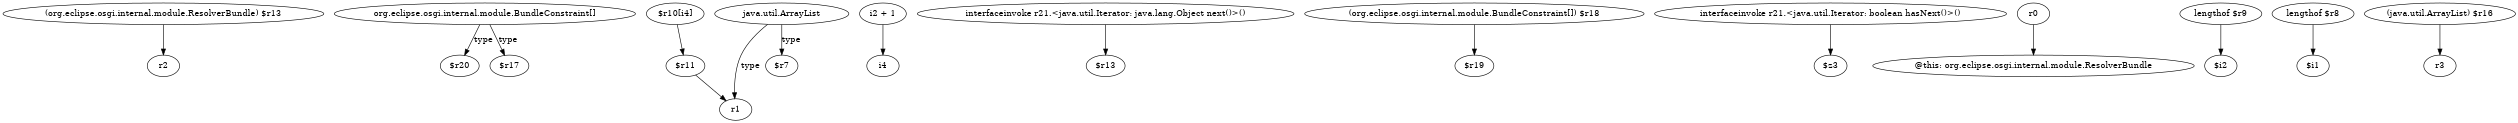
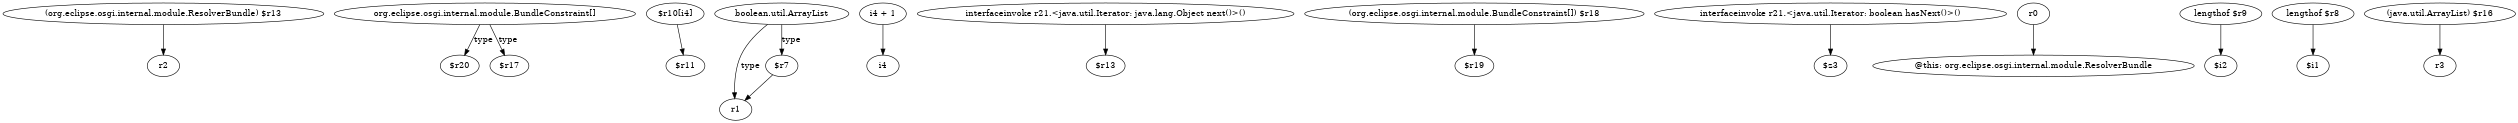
node "java.util.ArrayList": label "java.util.ArrayList" -> "boolean.util.ArrayList"
node "i2 + 1": label "i2 + 1" -> "i4 + 1"
edge "$r11" -> "r1": now "$r7" -> "r1"
